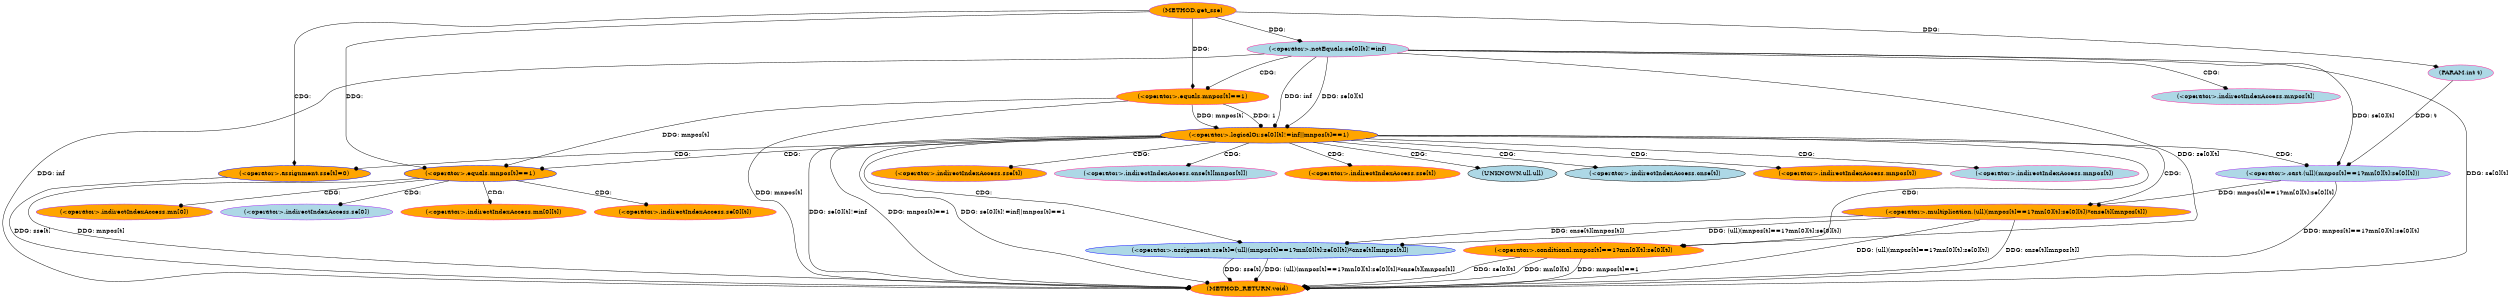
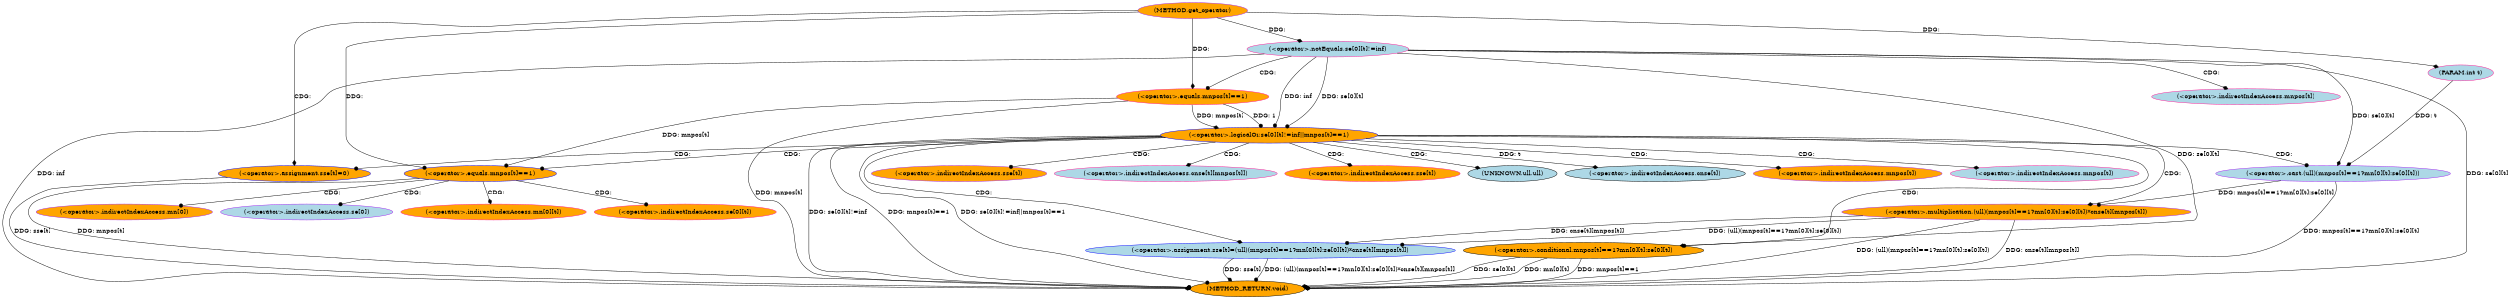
node "(METHOD,get_sse)": label "(METHOD,get_sse)" -> "(METHOD,get_operator)"
edge "(<operator>.logicalOr,se[0][t]!=inf||mnpos[t]==1)" -> "(<operator>.indirectIndexAccess,cnse[t])": label "CDG: " -> "DDG: t"
node "(<operator>.conditional,mnpos[t]==1?mn[0][t]:se[0][t])": color deeppink -> black
node "(METHOD_RETURN,void)": color deeppink -> black
